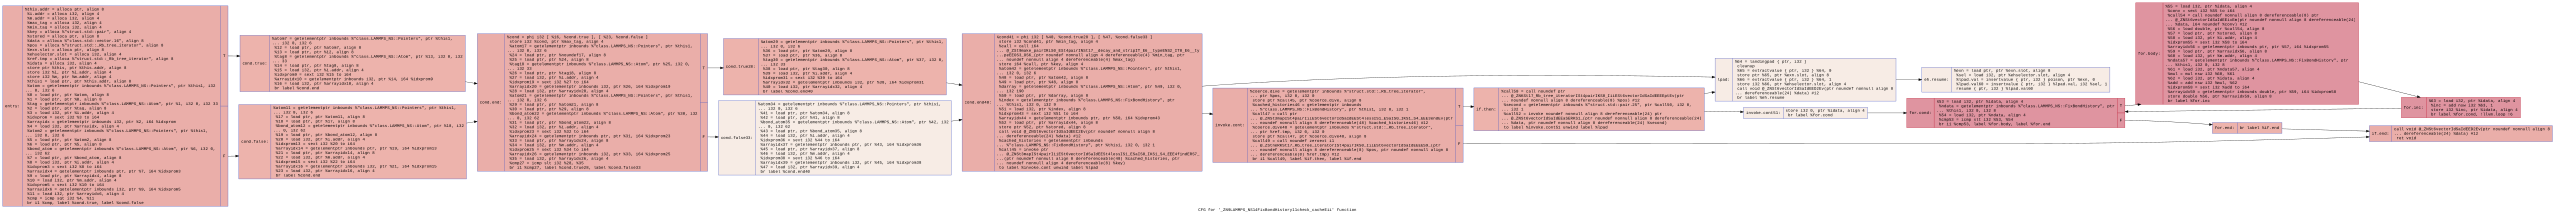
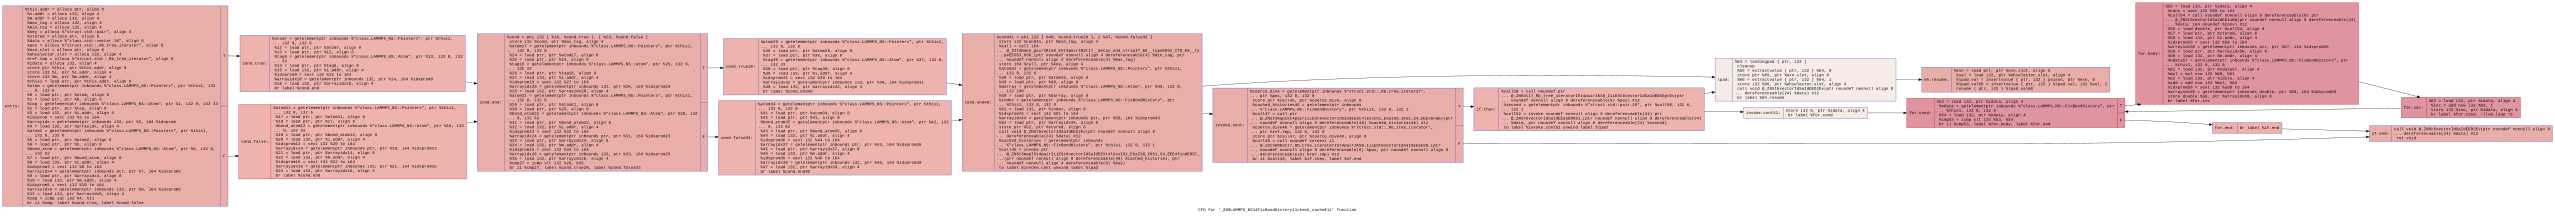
node "cond.end:": text "%24 = load ptr, ptr %noundef17, align 8" -> "%24 = load ptr, ptr %atom17, align 8"
node "eh.resume:": fillcolor #ecd3c570 -> #d0473d70
node "cond.false33:": fillcolor #ecd3c570 -> #d6524470
node "cond.false:": color #3d50c3ff -> #b70d28ff
